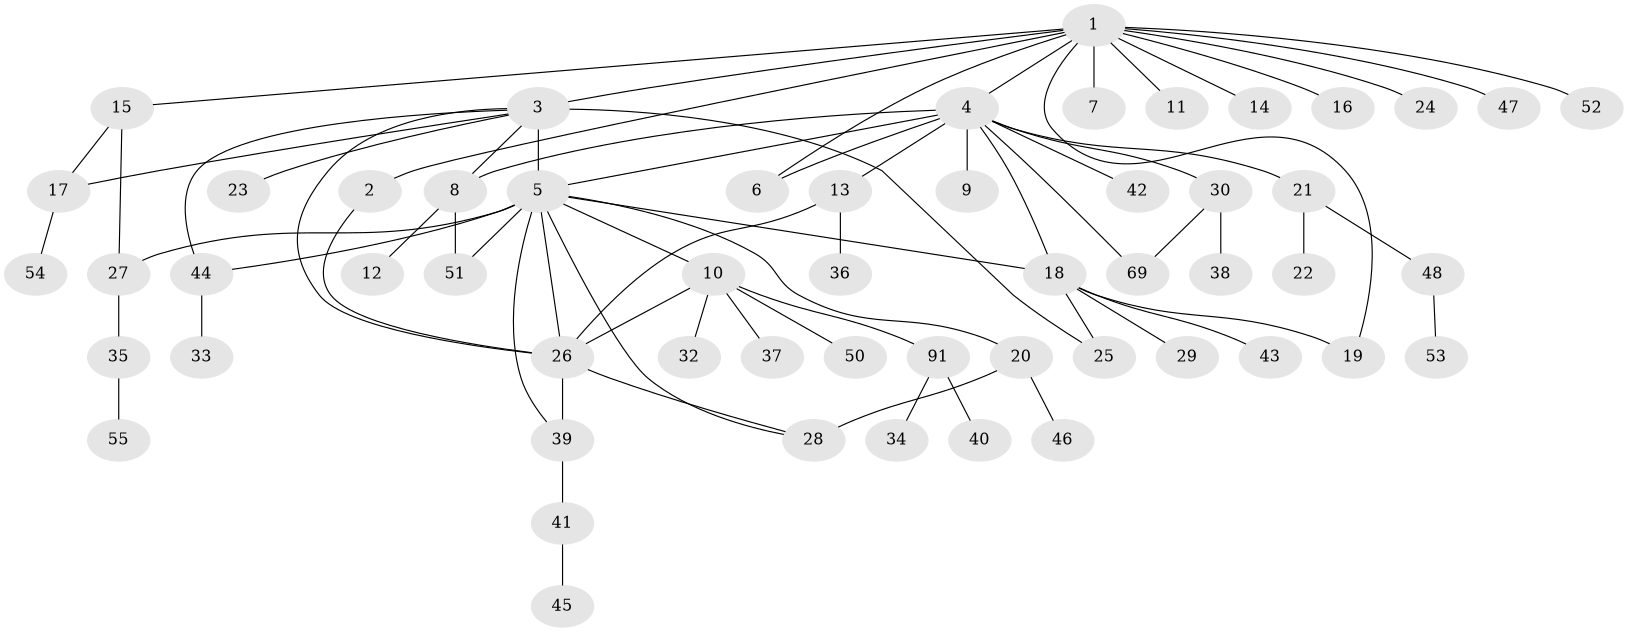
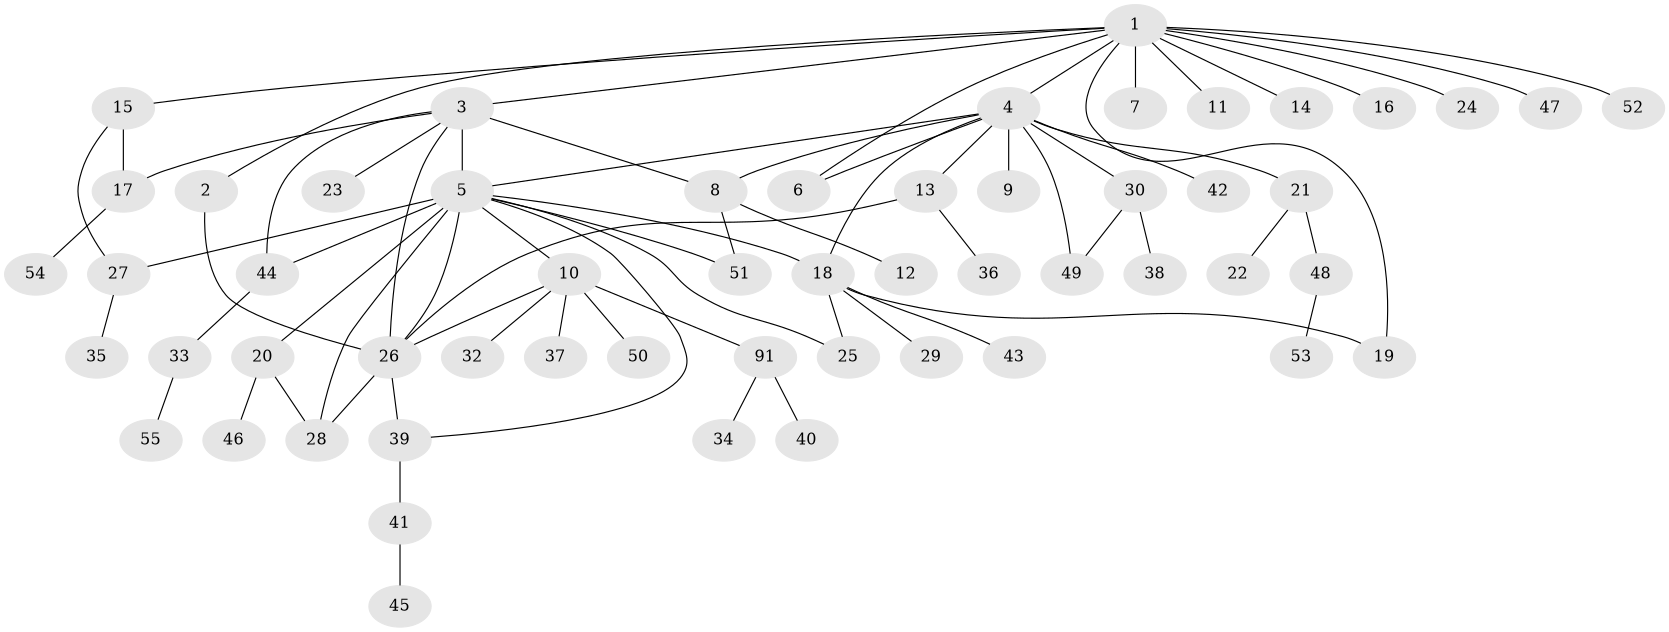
edge "3" -- "25": now "5" -- "25"
node "69": label "69" -> "49"
edge "35" -- "55": now "33" -- "55"
